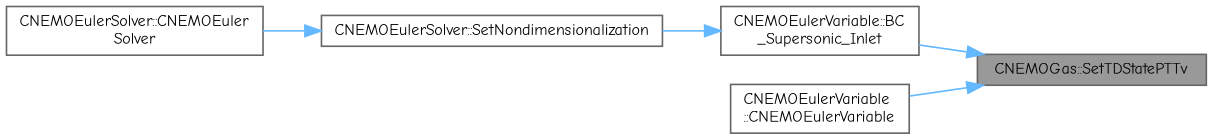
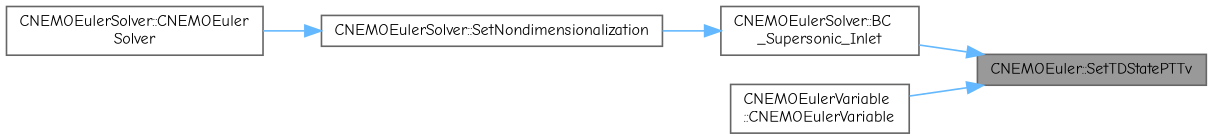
node "CNEMOEulerVariable::BC _Supersonic_Inlet": label "CNEMOEulerVariable::BC _Supersonic_Inlet" -> "CNEMOEulerSolver::BC _Supersonic_Inlet"
node "CNEMOGas::SetTDStatePTTv": label "CNEMOGas::SetTDStatePTTv" -> "CNEMOEuler::SetTDStatePTTv"
